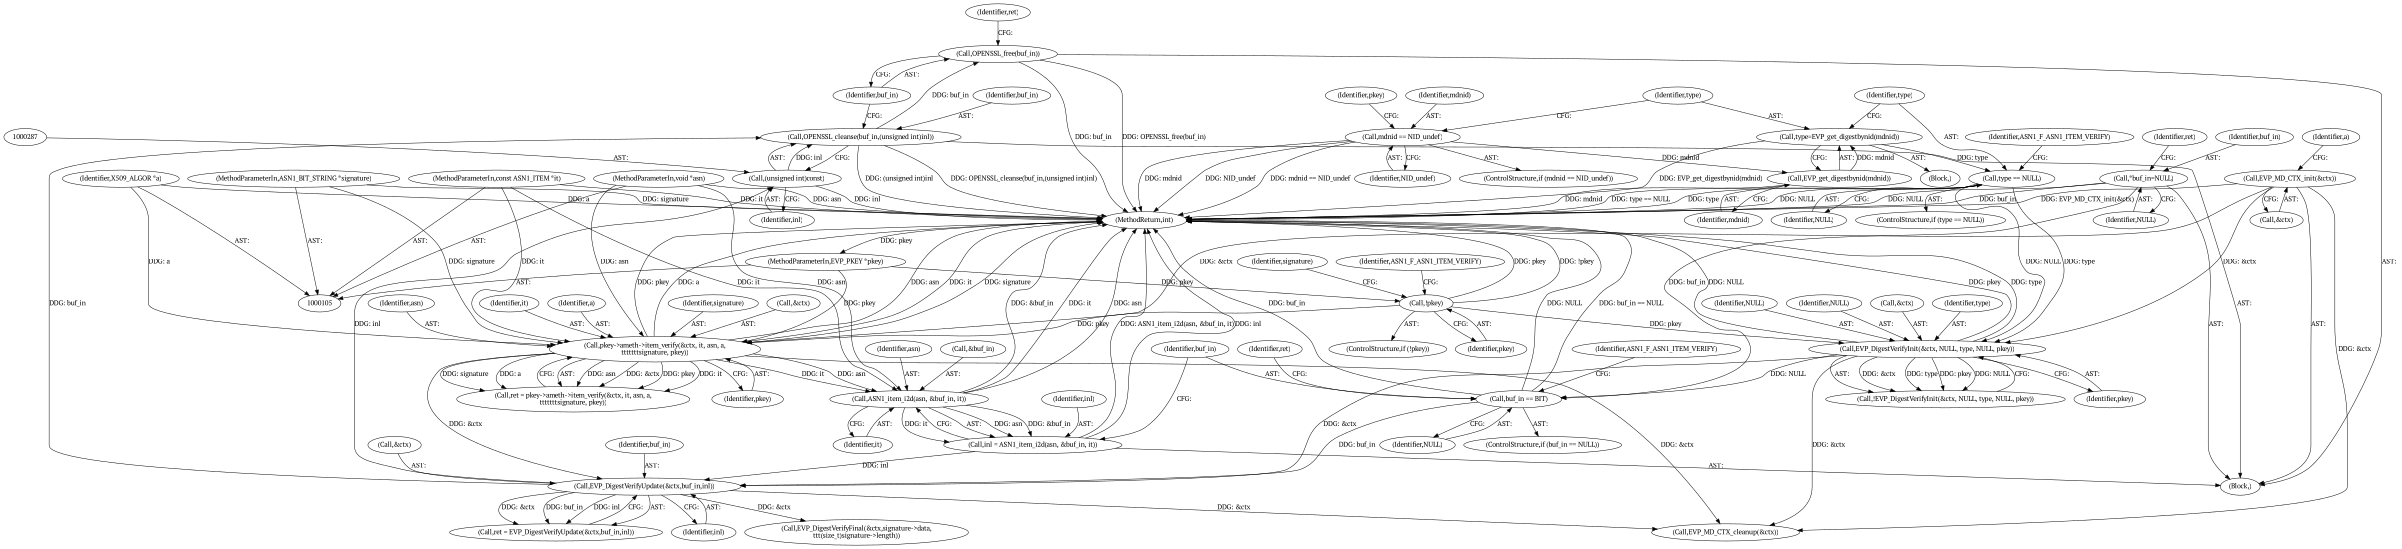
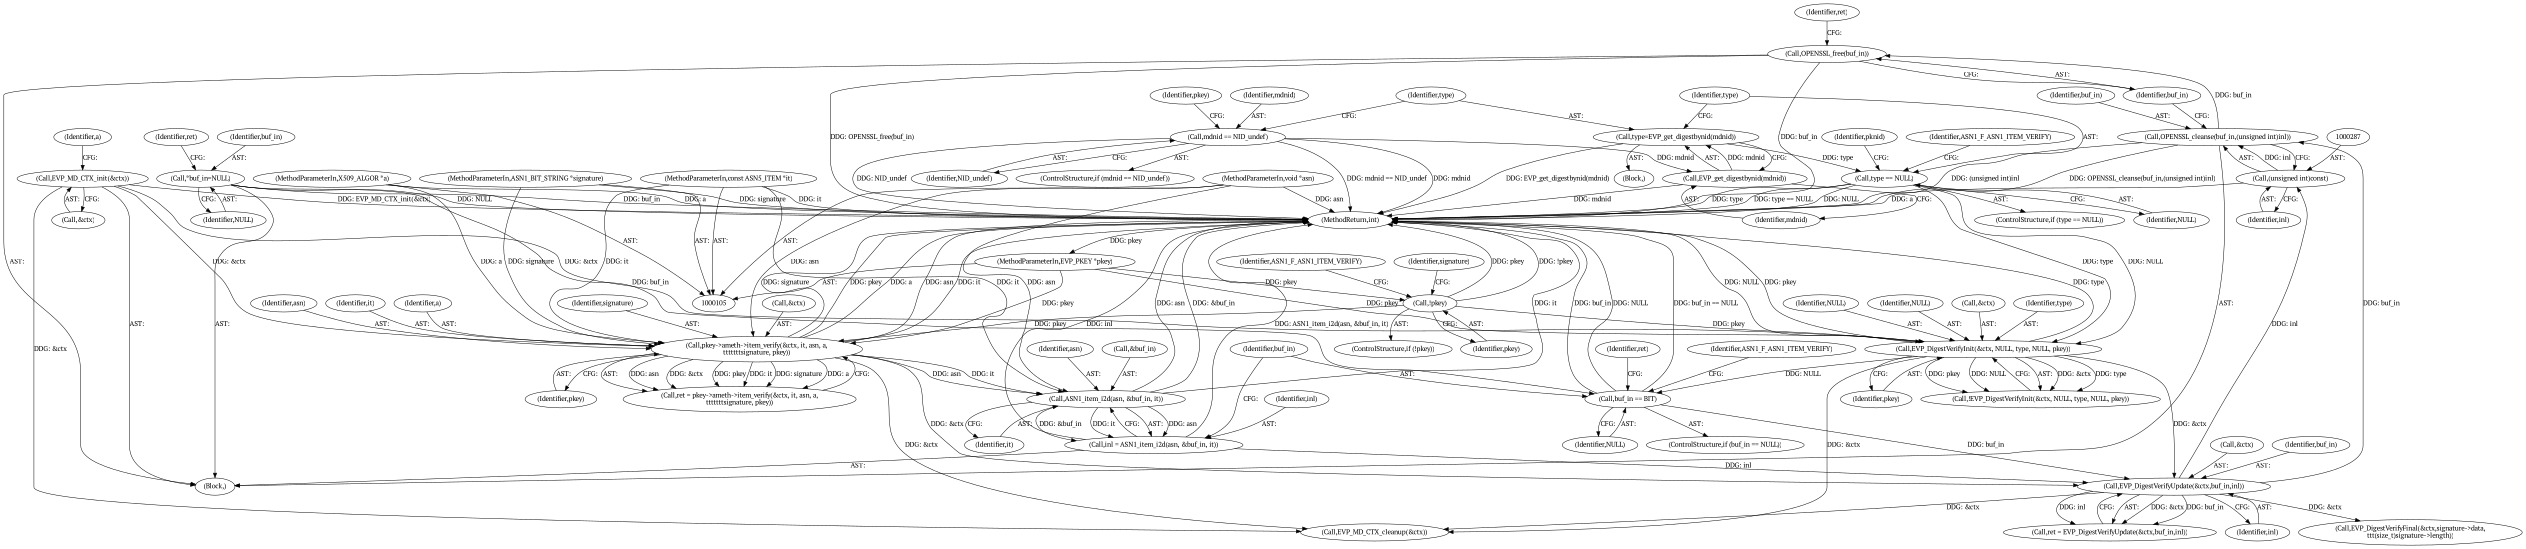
node "(Identifier,pknid)": added
node "(Identifier,X509_ALGOR *a)": label "(Identifier,X509_ALGOR *a)" -> "(MethodParameterIn,X509_ALGOR *a)"
node "(MethodParameterIn,const ASN1_ITEM *it)": label "(MethodParameterIn,const ASN1_ITEM *it)" -> "(MethodParameterIn,const ASN5_ITEM *it)"
edge "(Call,(unsigned int)const)" -> "(MethodReturn,int)": label "DDG: inl" -> "DDG: a"
edge "(MethodParameterIn,EVP_PKEY *pkey)" -> "(Call,EVP_DigestVerifyInit(&ctx, NULL, type, NULL, pkey))": added, label "DDG: pkey"
